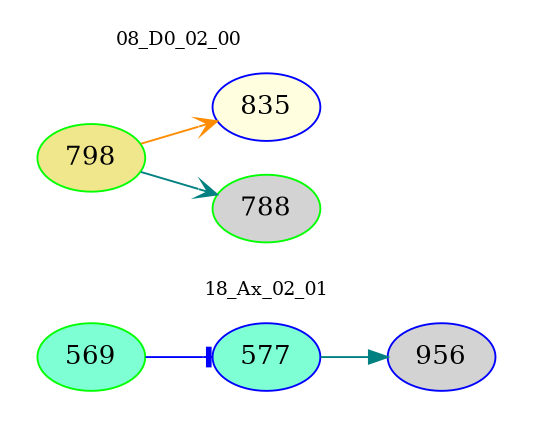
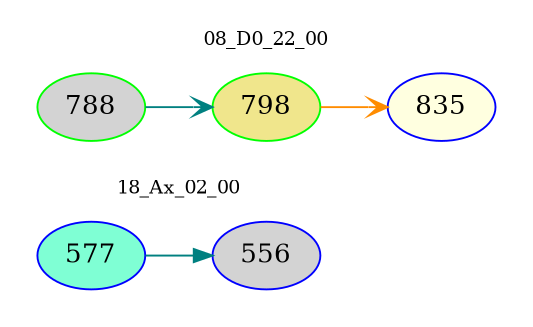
cluster "08_D0_02_00": label "08_D0_02_00" -> "08_D0_22_00"
edge "798" -> "788": reversed
cluster "18_Ax_02_01": label "18_Ax_02_01" -> "18_Ax_02_00"
node "569": removed
node "956": label "956" -> "556"
